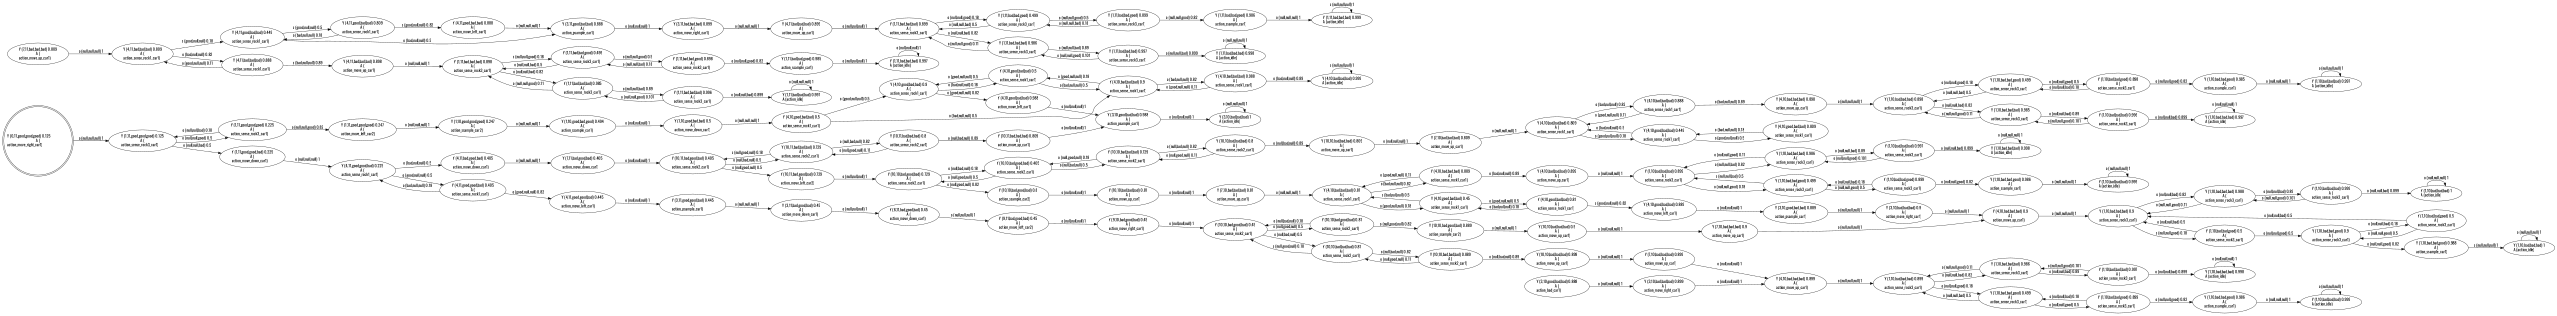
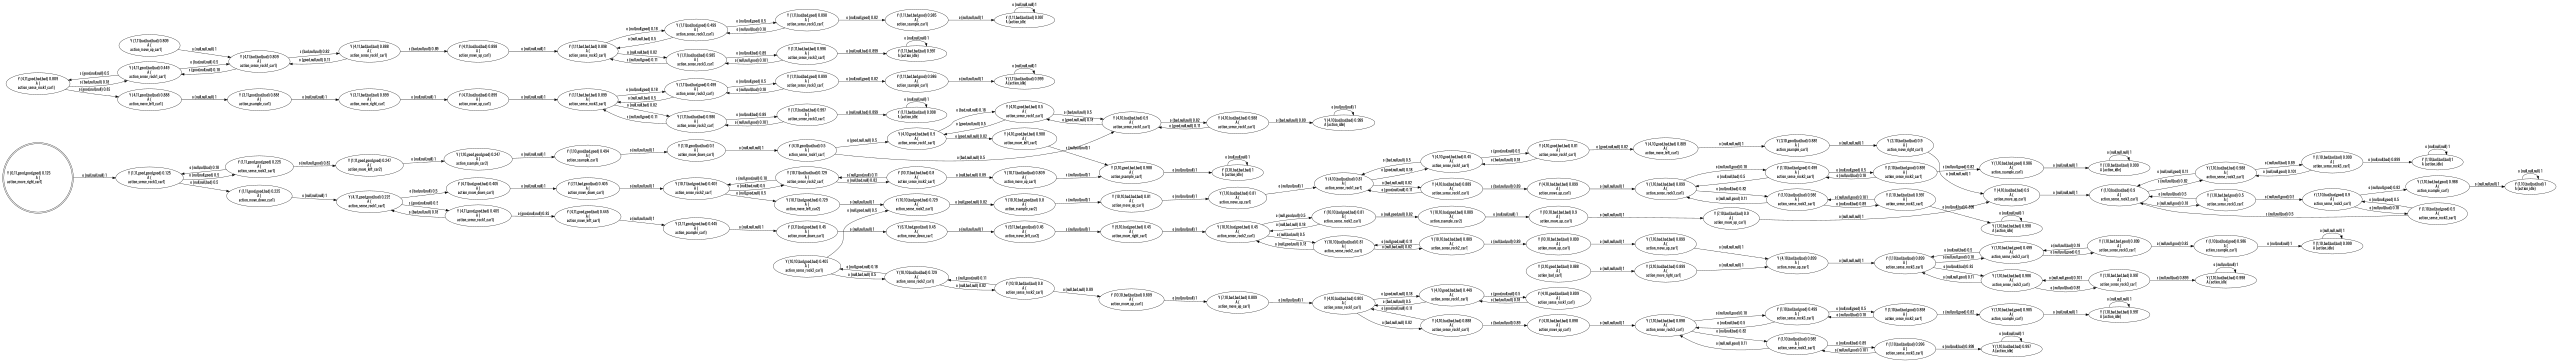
edge "Y (4,11,good,bad,bad) 0.449 A ( action_sense_rock1_car1)" -> "Y (3,11,good,bad,bad) 0.888 A ( action_psample_car1)": now "Y (4,11,good,bad,bad) 0.449 A ( action_sense_rock1_car1)" -> "Y (4,11,bad,bad,bad) 0.809 A ( action_sense_rock1_car1)"
edge "Y (10,10,bad,good,bad) 0.729 A ( action_sense_rock2_car1)" -> "Y (10,10,bad,good,bad) 0.405 A ( action_sense_rock2_car1)": removed, label "o (null,bad,null) 0.18"
